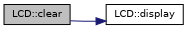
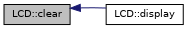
edge "LCD::clear" -> "LCD::display": reversed
